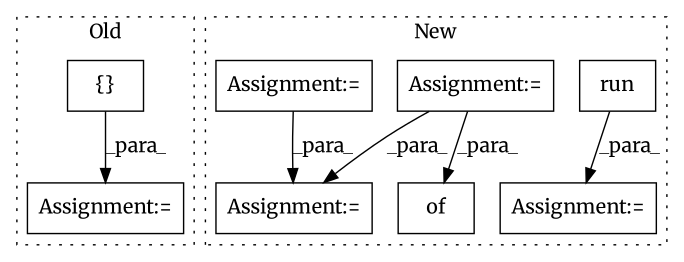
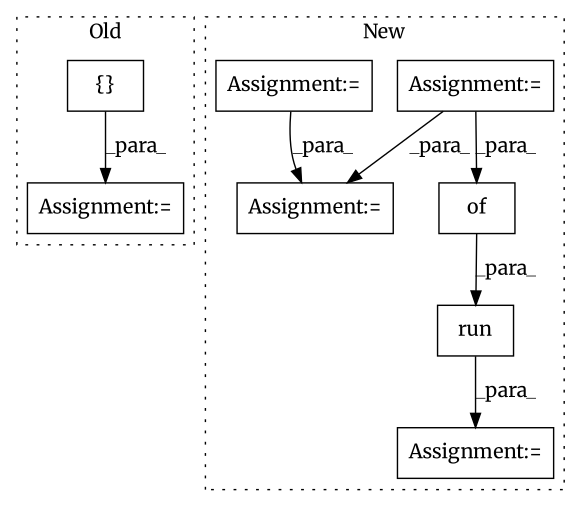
edge "of" -> "run": added, label "_para_"
